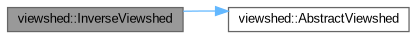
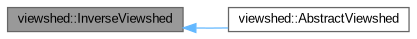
edge "viewshed::InverseViewshed" -> "viewshed::AbstractViewshed": reversed
